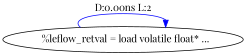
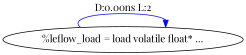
node "%leflow_retval = load volatile float* ...": label "%leflow_retval = load volatile float* ..." -> "%leflow_load = load volatile float* ..."
